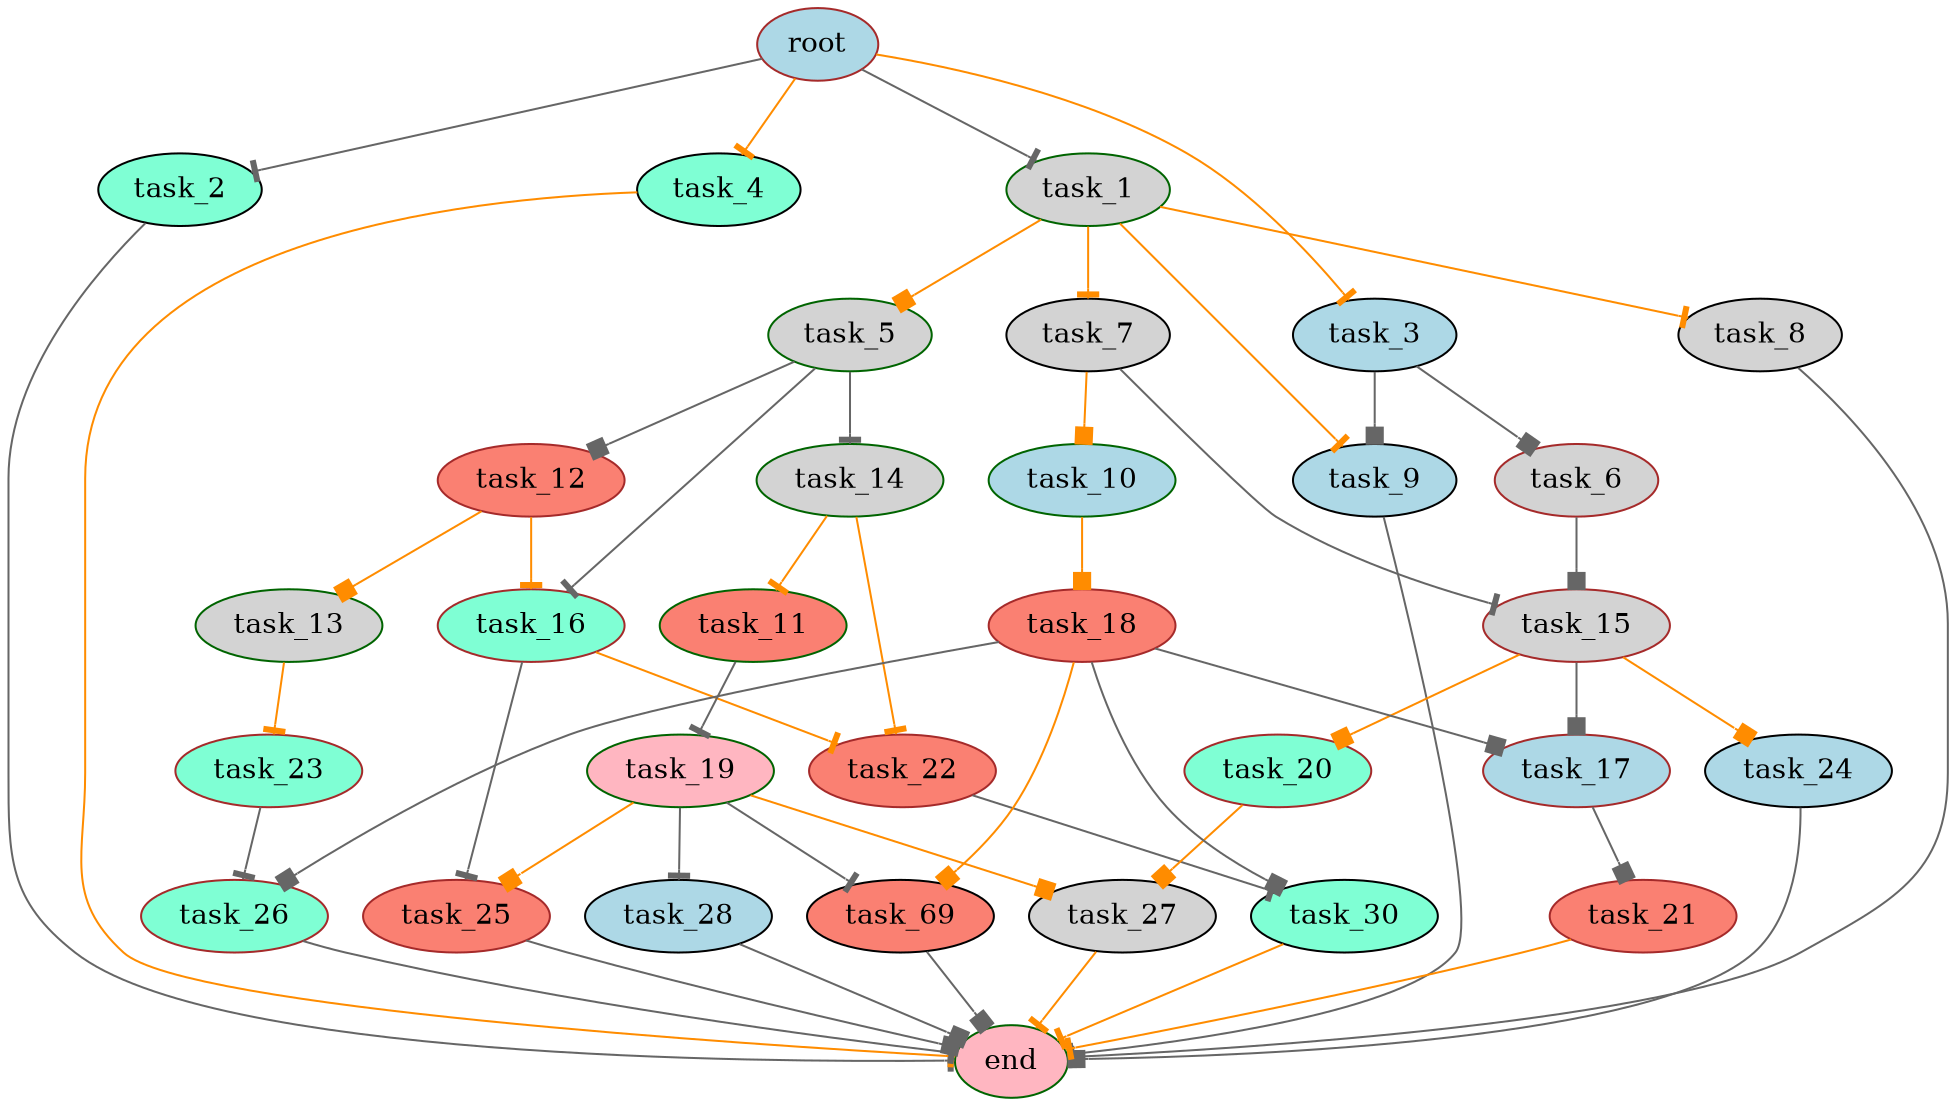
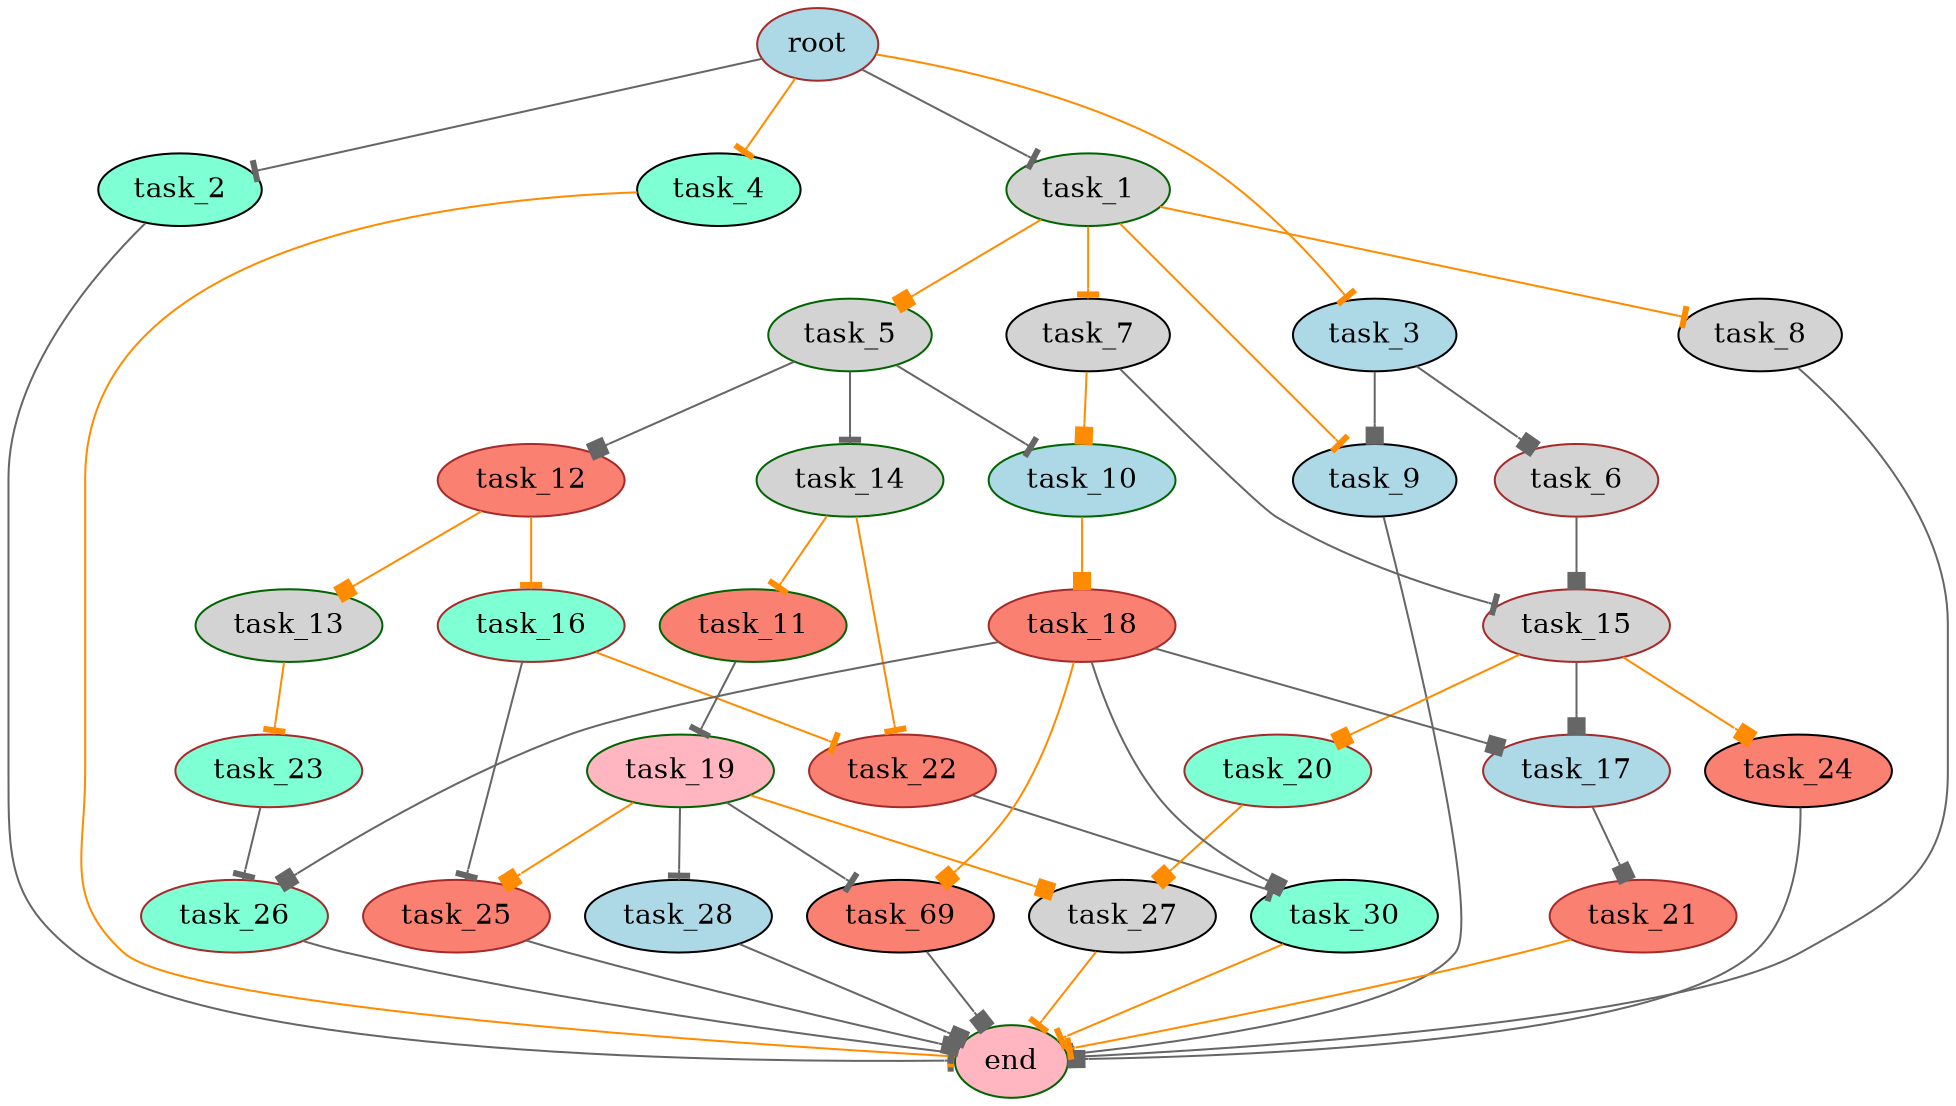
edge "task_5" -> "task_16": now "task_5" -> "task_10"
node "task_24": fillcolor lightblue -> salmon
